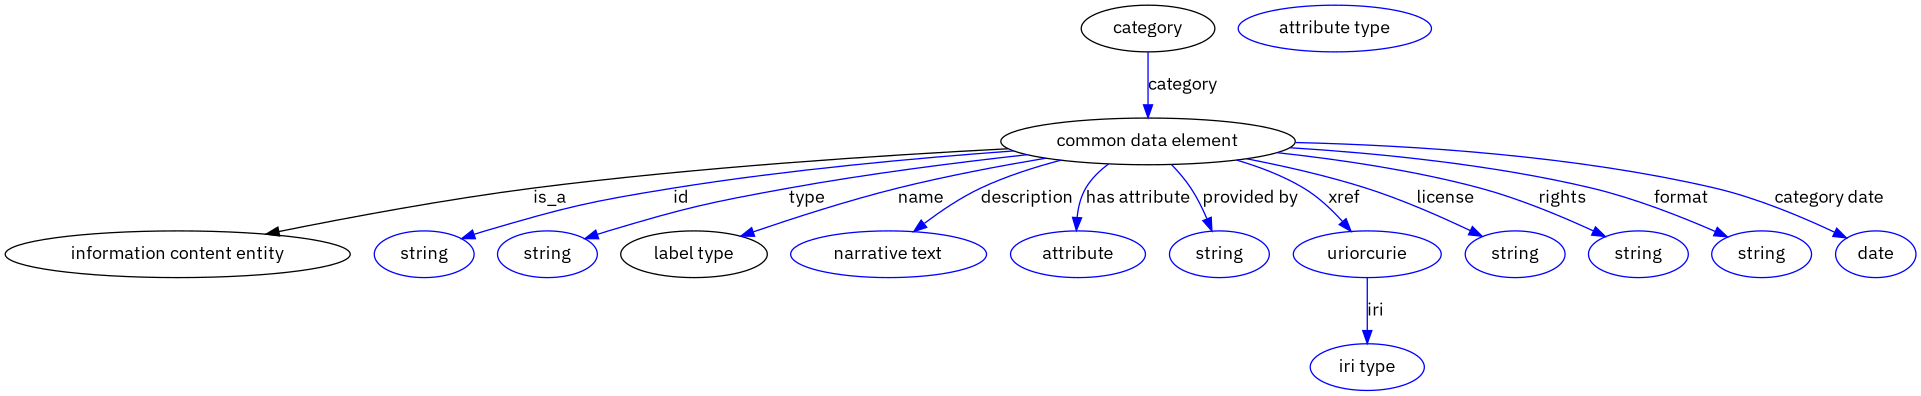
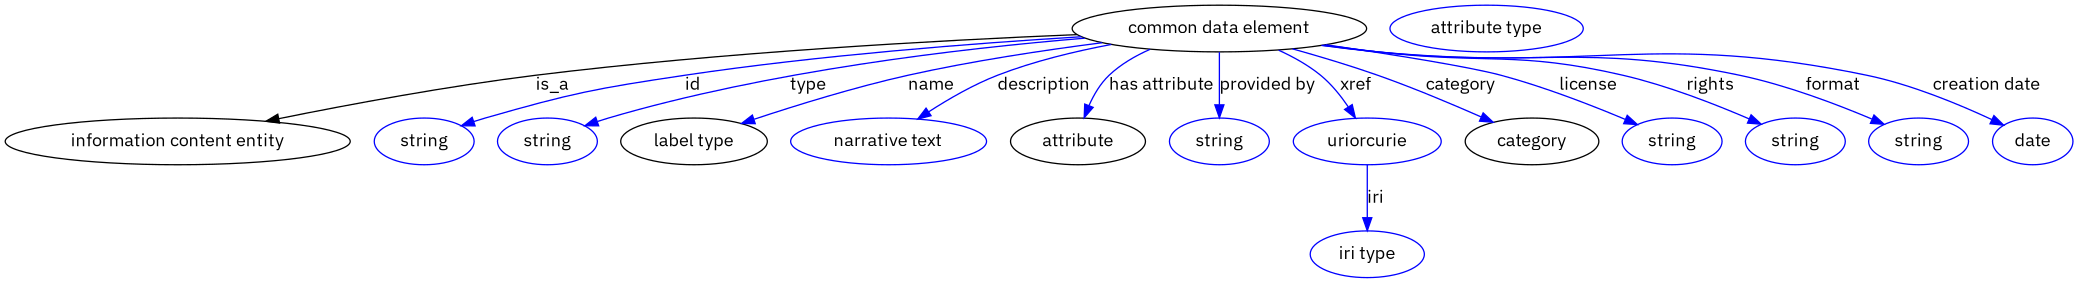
edge "category" -> "common data element": reversed
edge "common data element" -> "date": label "category date" -> "creation date"
node "attribute": color blue -> black
